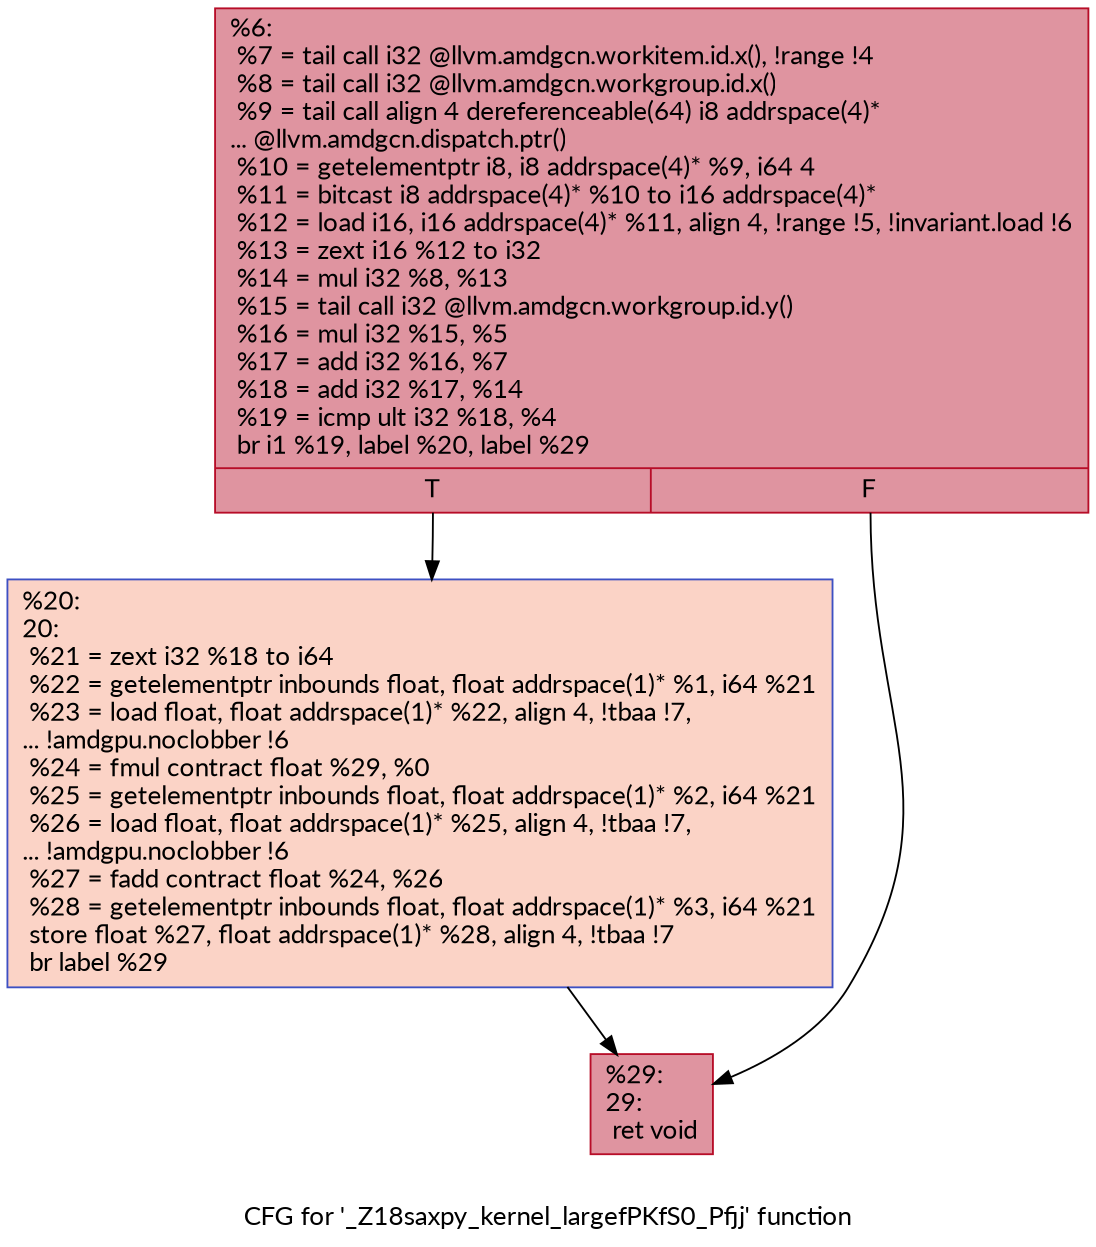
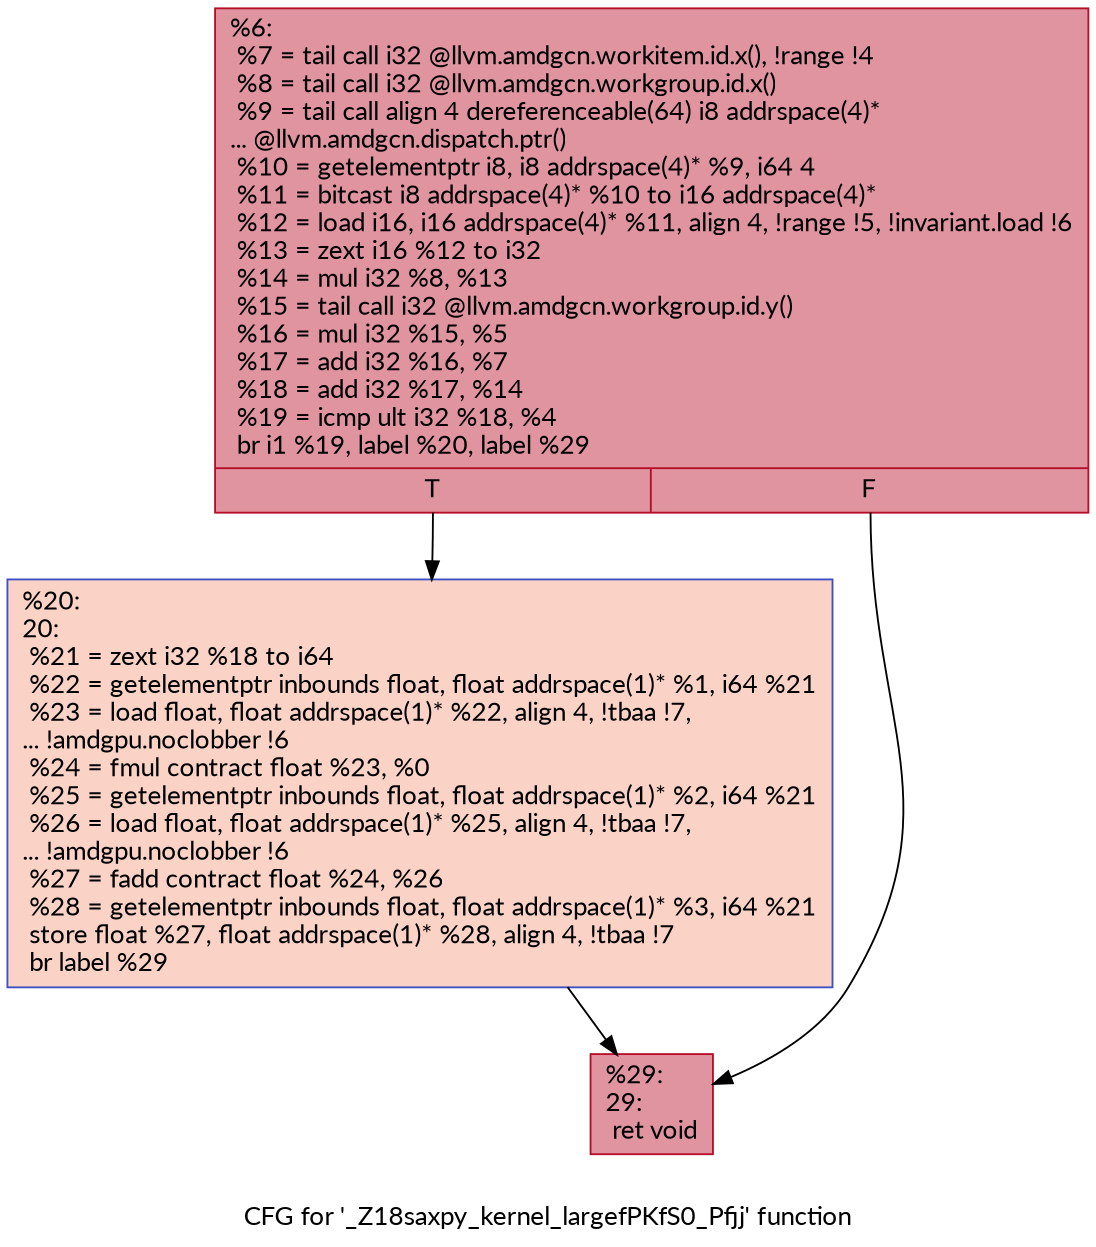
node "%20:": text "%24 = fmul contract float %29, %0" -> "%24 = fmul contract float %23, %0"
